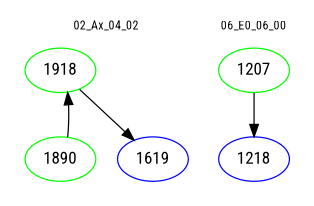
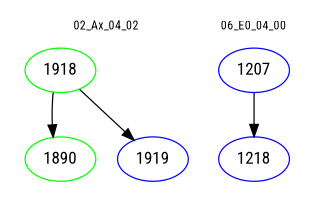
cluster "06_E0_06_00": label "06_E0_06_00" -> "06_E0_04_00"
node "1207": color green -> blue
edge "1890" -> "1918": reversed
node "1619": label "1619" -> "1919"
